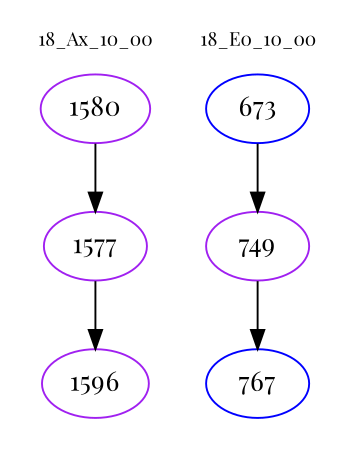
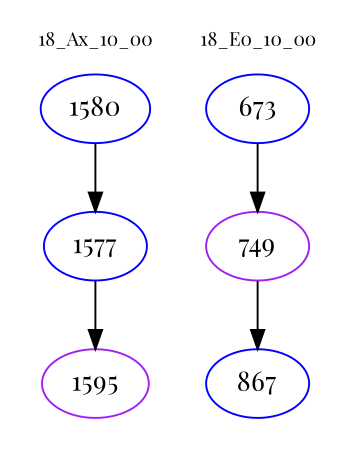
node "1580": color purple -> blue
node "1577": color purple -> blue
node "1596": label "1596" -> "1595"
node "767": label "767" -> "867"
